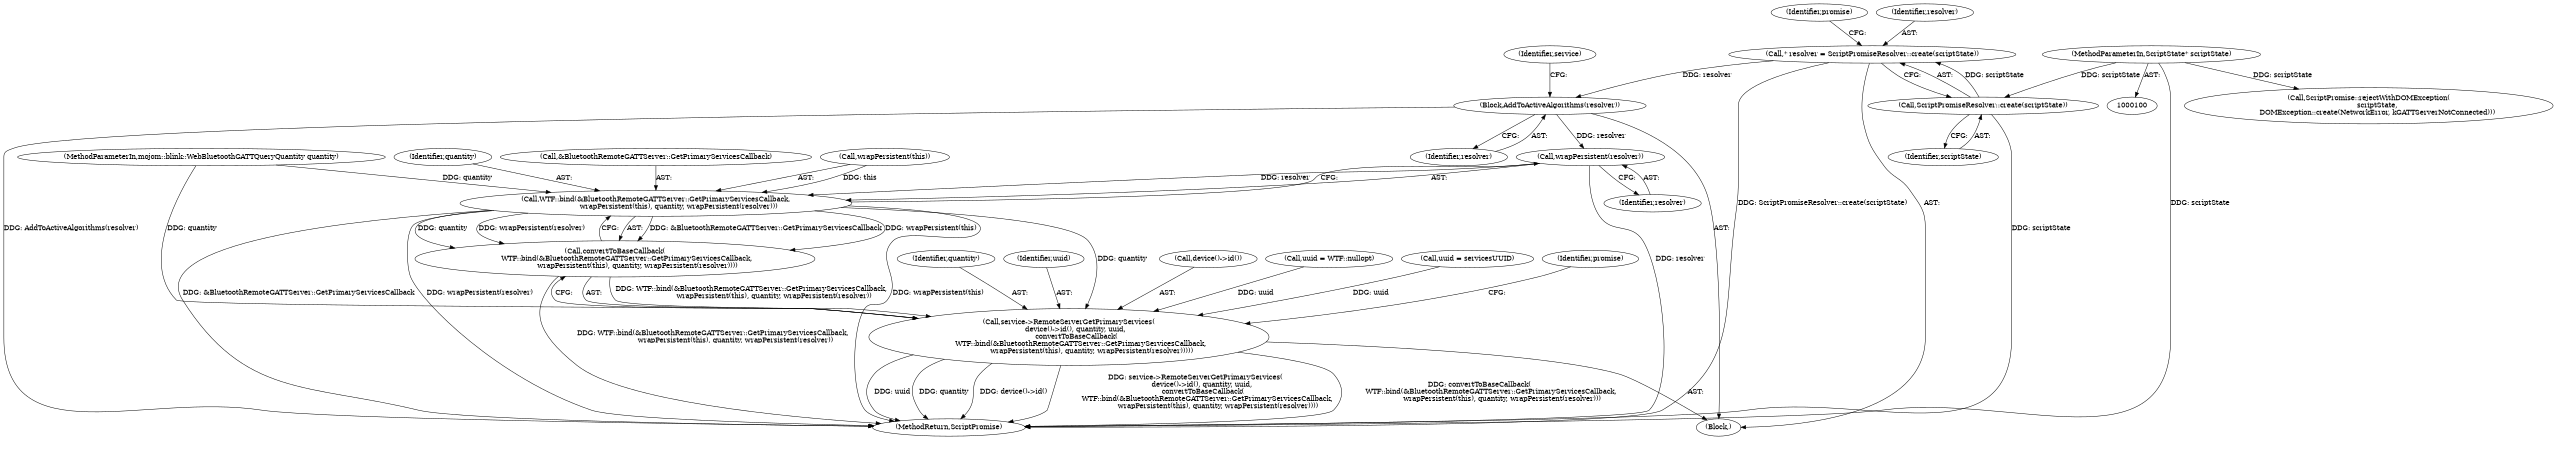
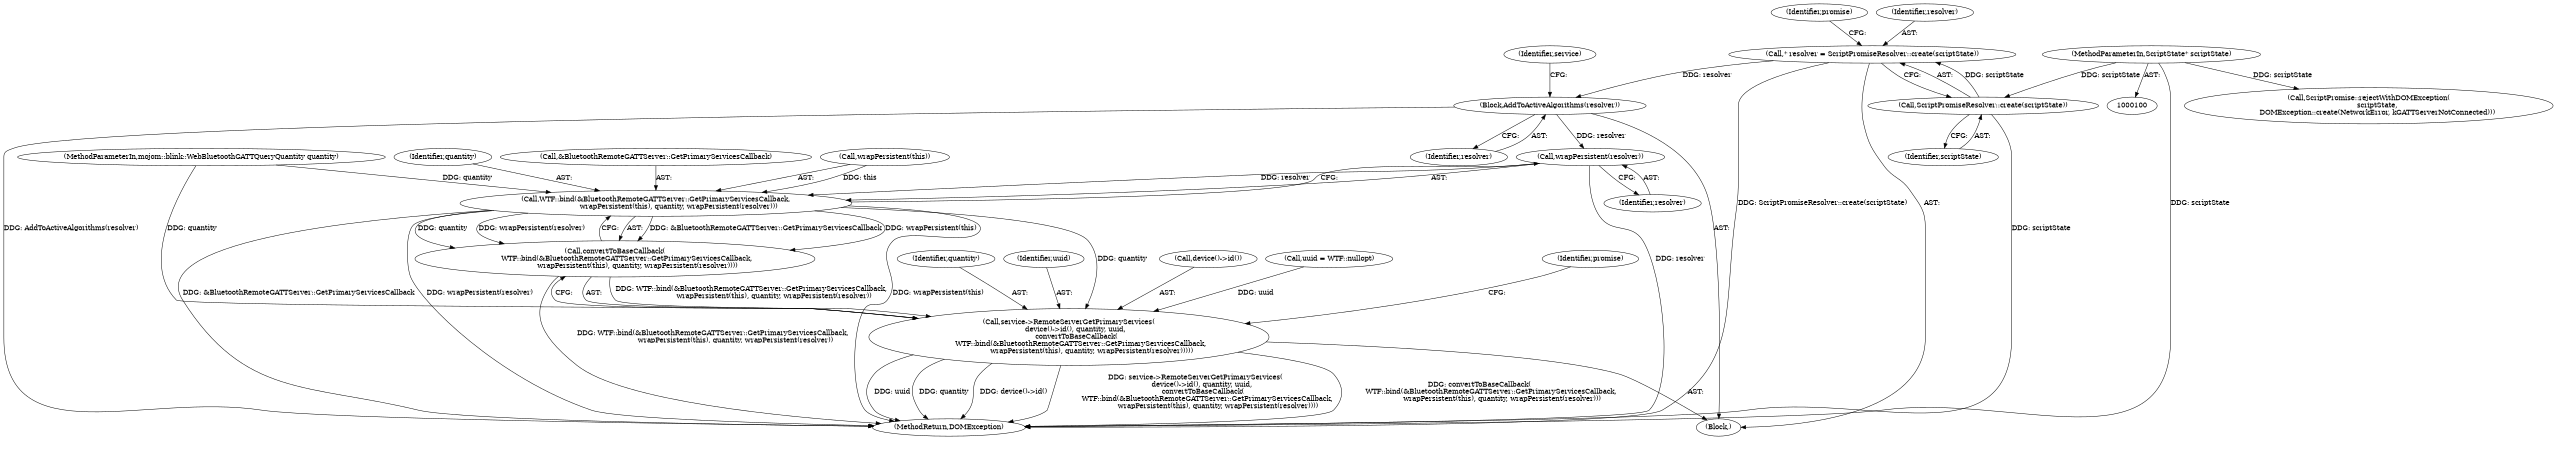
node "(Call,uuid = servicesUUID)": removed
node "(MethodReturn,ScriptPromise)": label "(MethodReturn,ScriptPromise)" -> "(MethodReturn,DOMException)"
